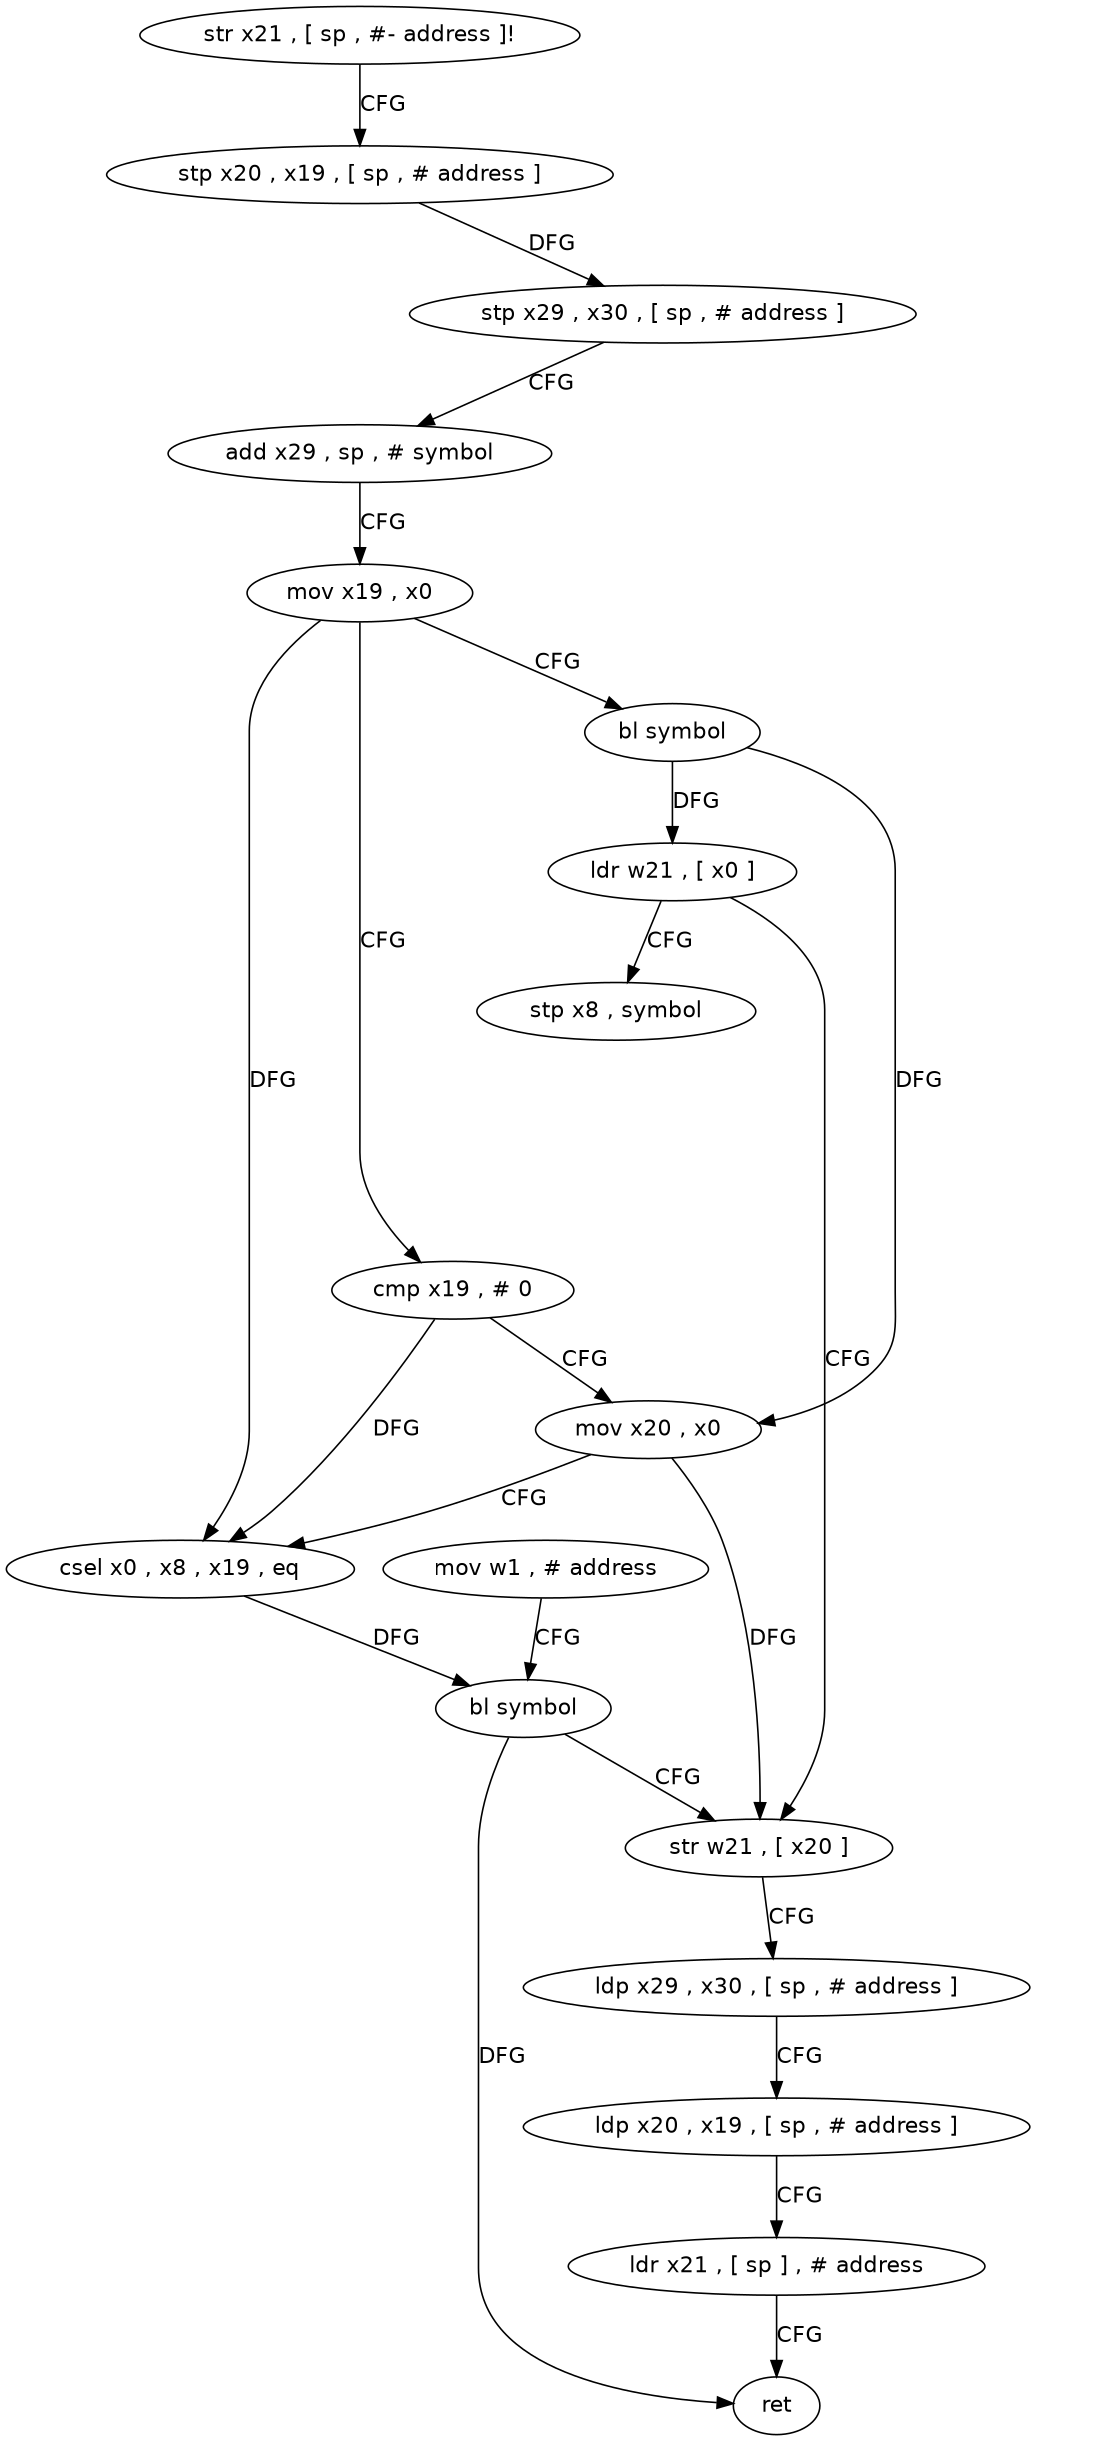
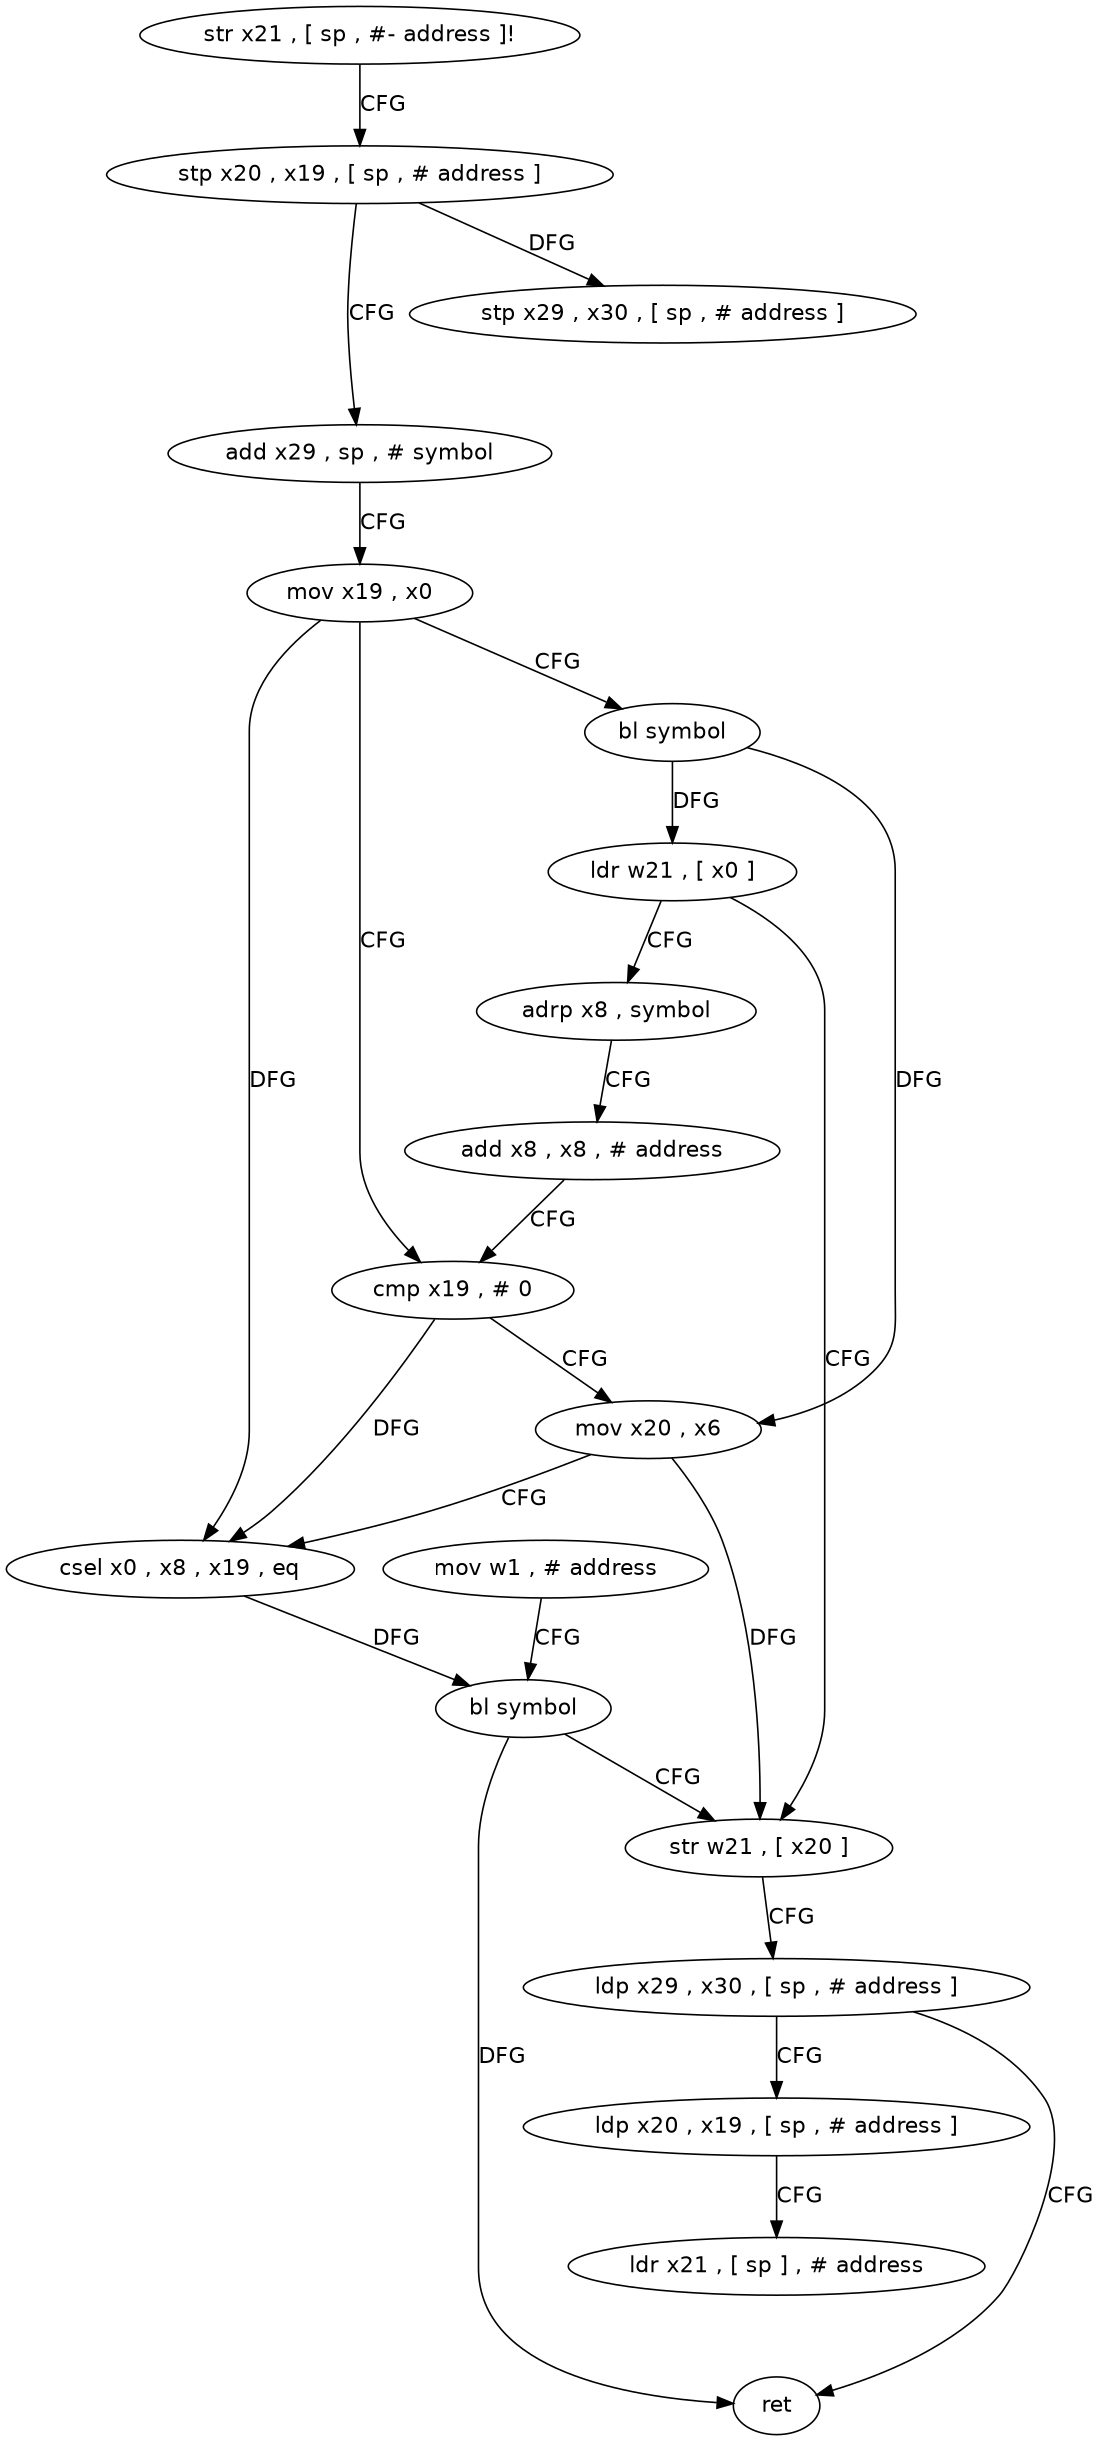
edge "stp x29 , x30 , [ sp , # address ]" -> "add x29 , sp , # symbol": now "stp x20 , x19 , [ sp , # address ]" -> "add x29 , sp , # symbol"
node "stp x8 , symbol": label "stp x8 , symbol" -> "adrp x8 , symbol"
node "add x8 , x8 , # address": added
node "mov x20 , x0": label "mov x20 , x0" -> "mov x20 , x6"
edge "ldr x21 , [ sp ] , # address" -> "ret": now "ldp x29 , x30 , [ sp , # address ]" -> "ret"
